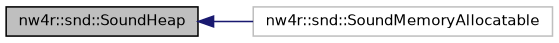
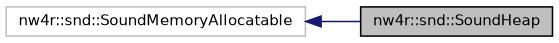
edge "nw4r::snd::SoundMemoryAllocatable" -> "nw4r::snd::SoundHeap": reversed
